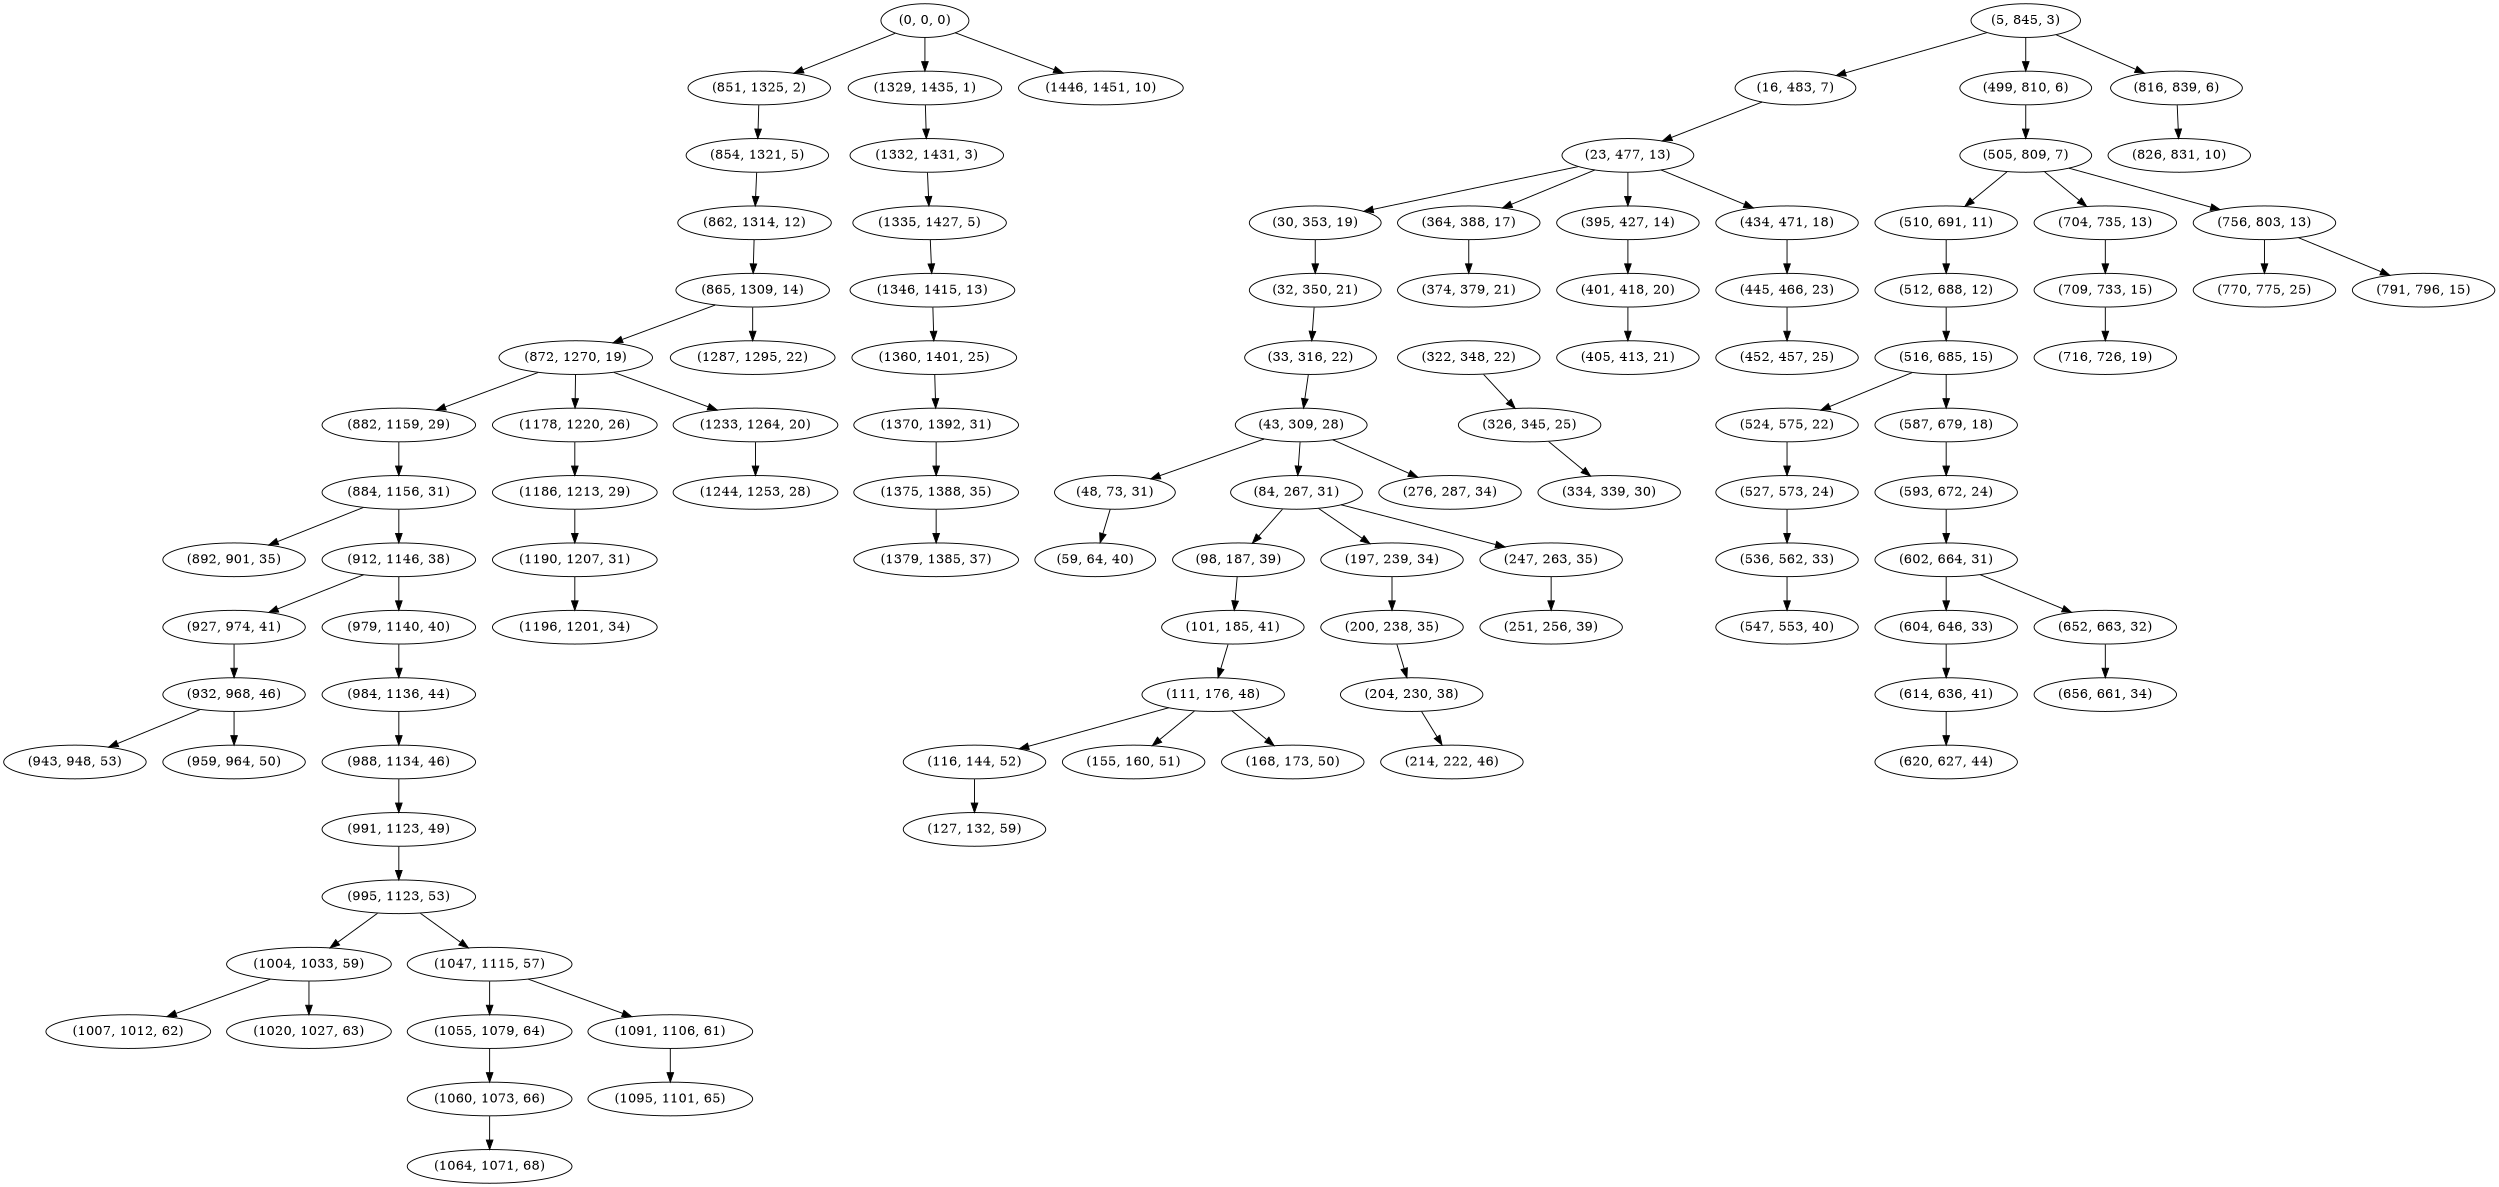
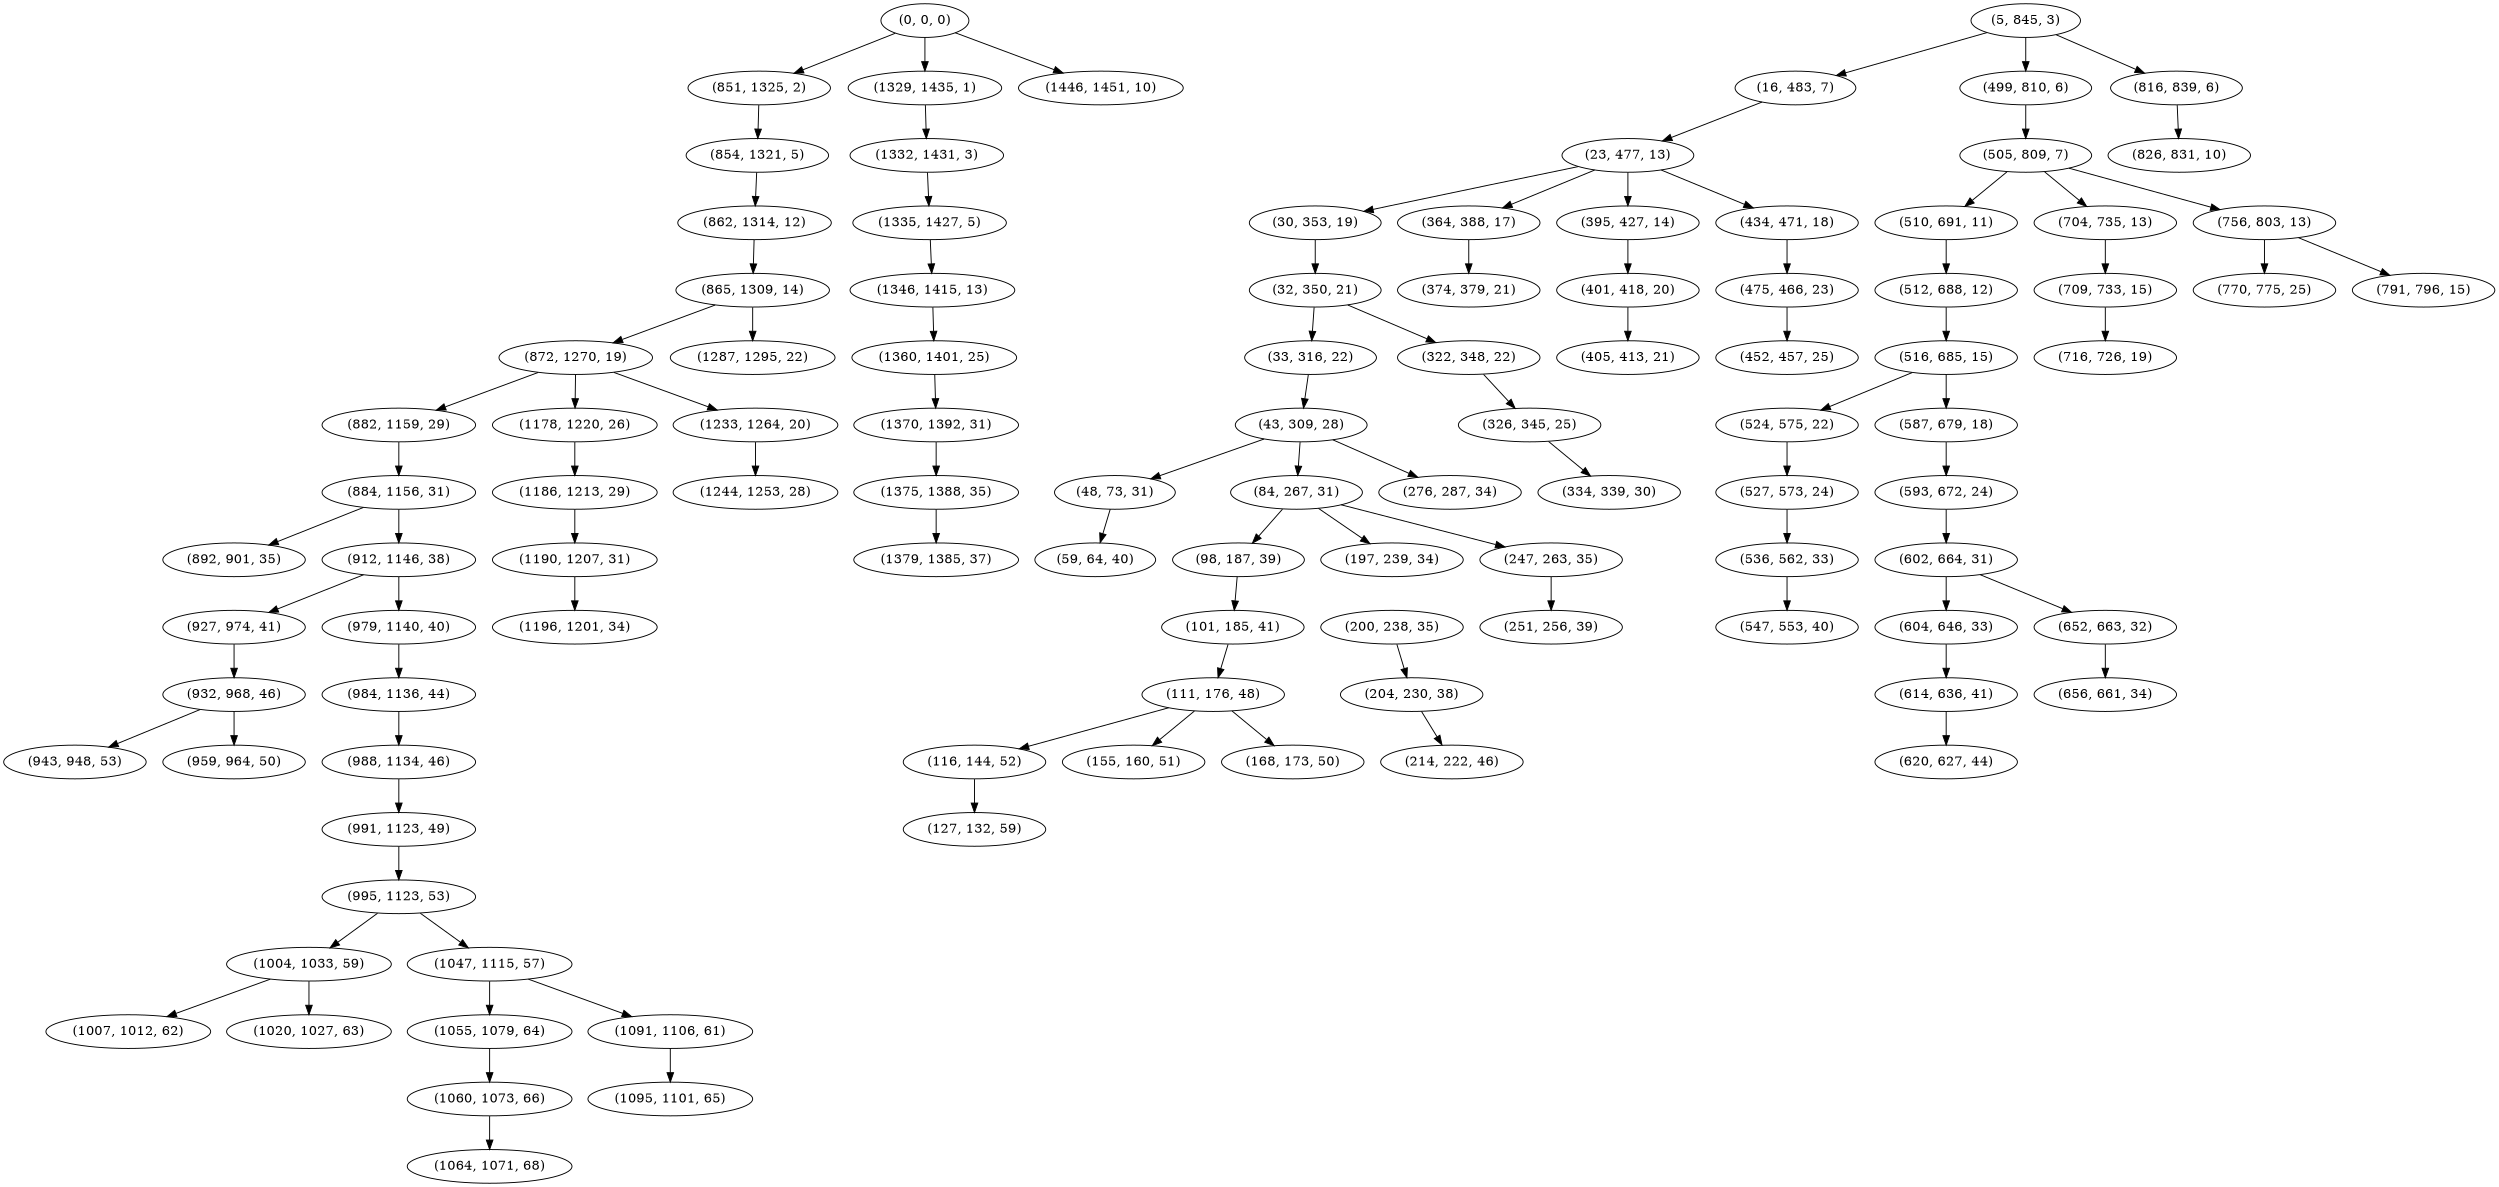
node "(445, 466, 23)": label "(445, 466, 23)" -> "(475, 466, 23)"
edge "(32, 350, 21)" -> "(322, 348, 22)": added
edge "(197, 239, 34)" -> "(200, 238, 35)": removed
